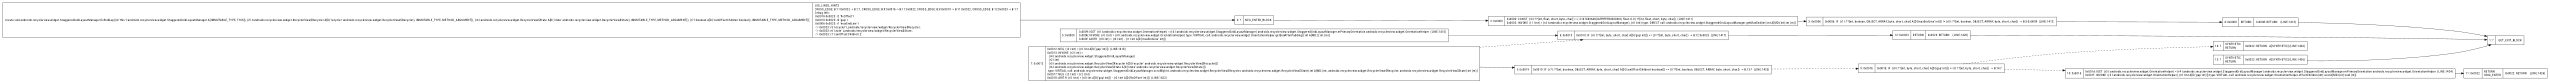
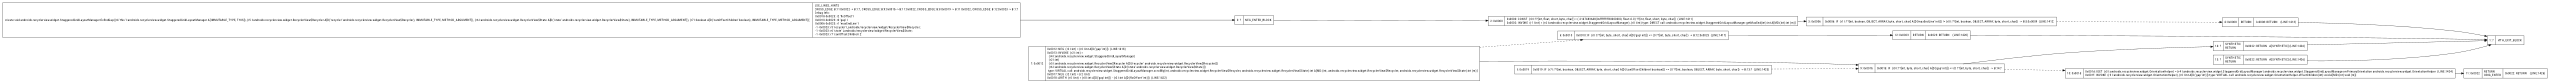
edge "3: 0x0006" -> "4: 0x0008": style solid -> dashed
node "5: 0x0009": removed
node "1: ?": text "IGET_EXIT_BLOCK" -> "MTH_EXIT_BLOCK"
edge "14: ?" -> "1: ?": added
edge "9: 0x001b" -> "14: ?": style dashed -> solid
edge "7: 0x0012" -> "8: 0x0019": now "7: 0x0012" -> "9: 0x001b"
